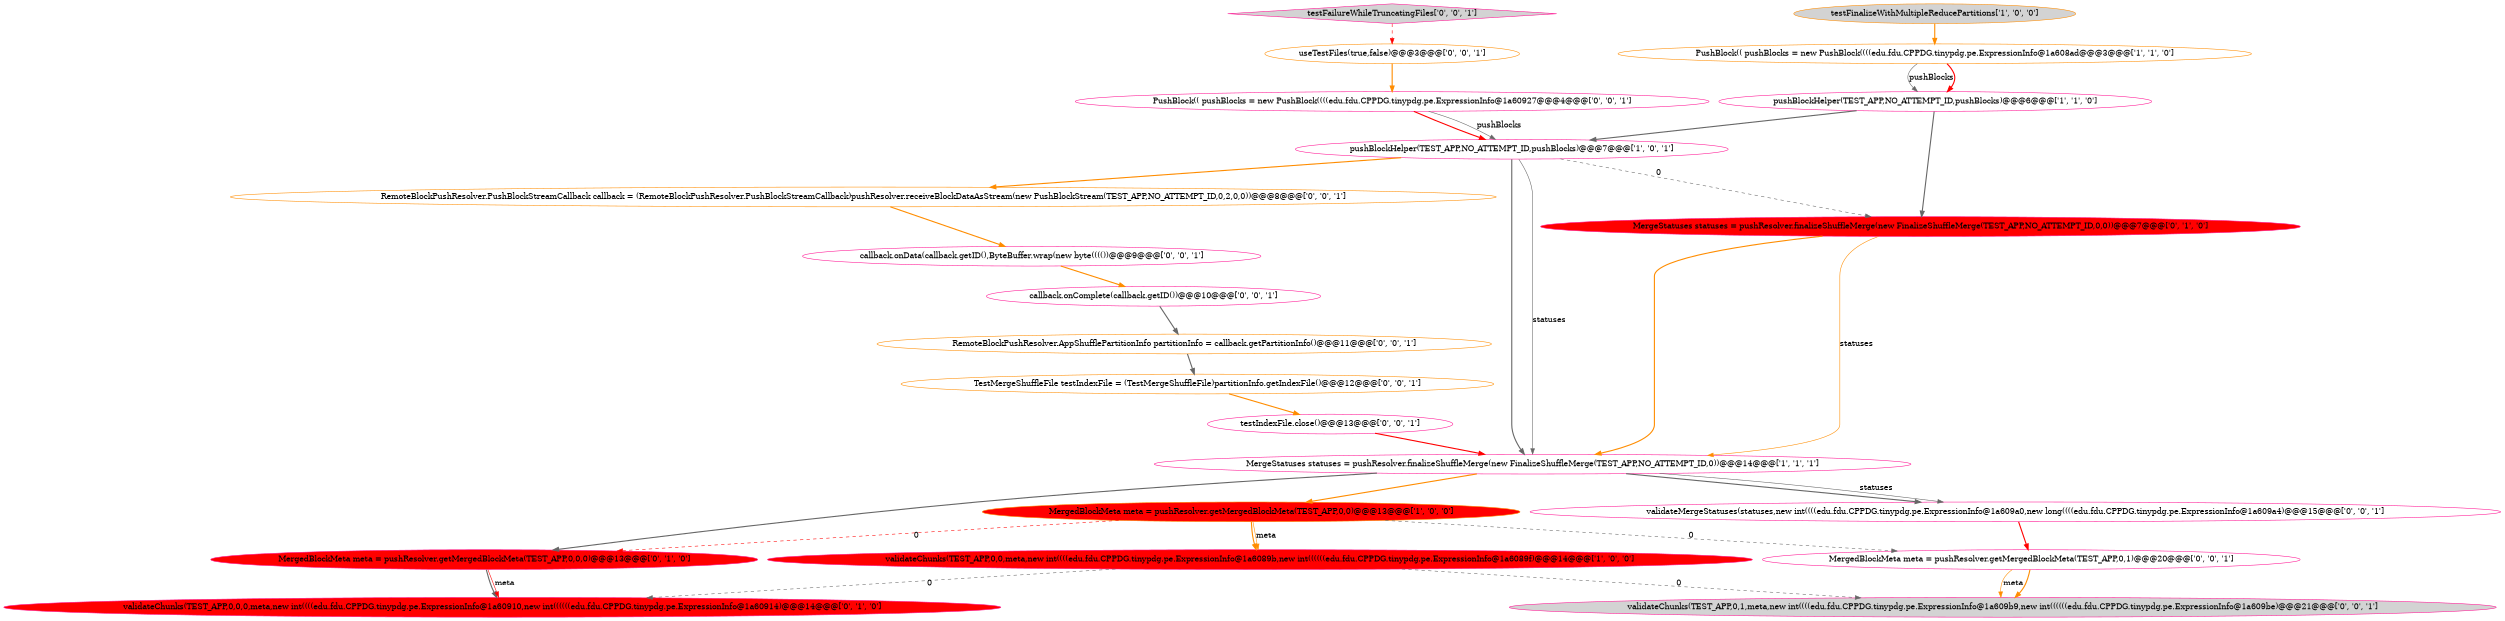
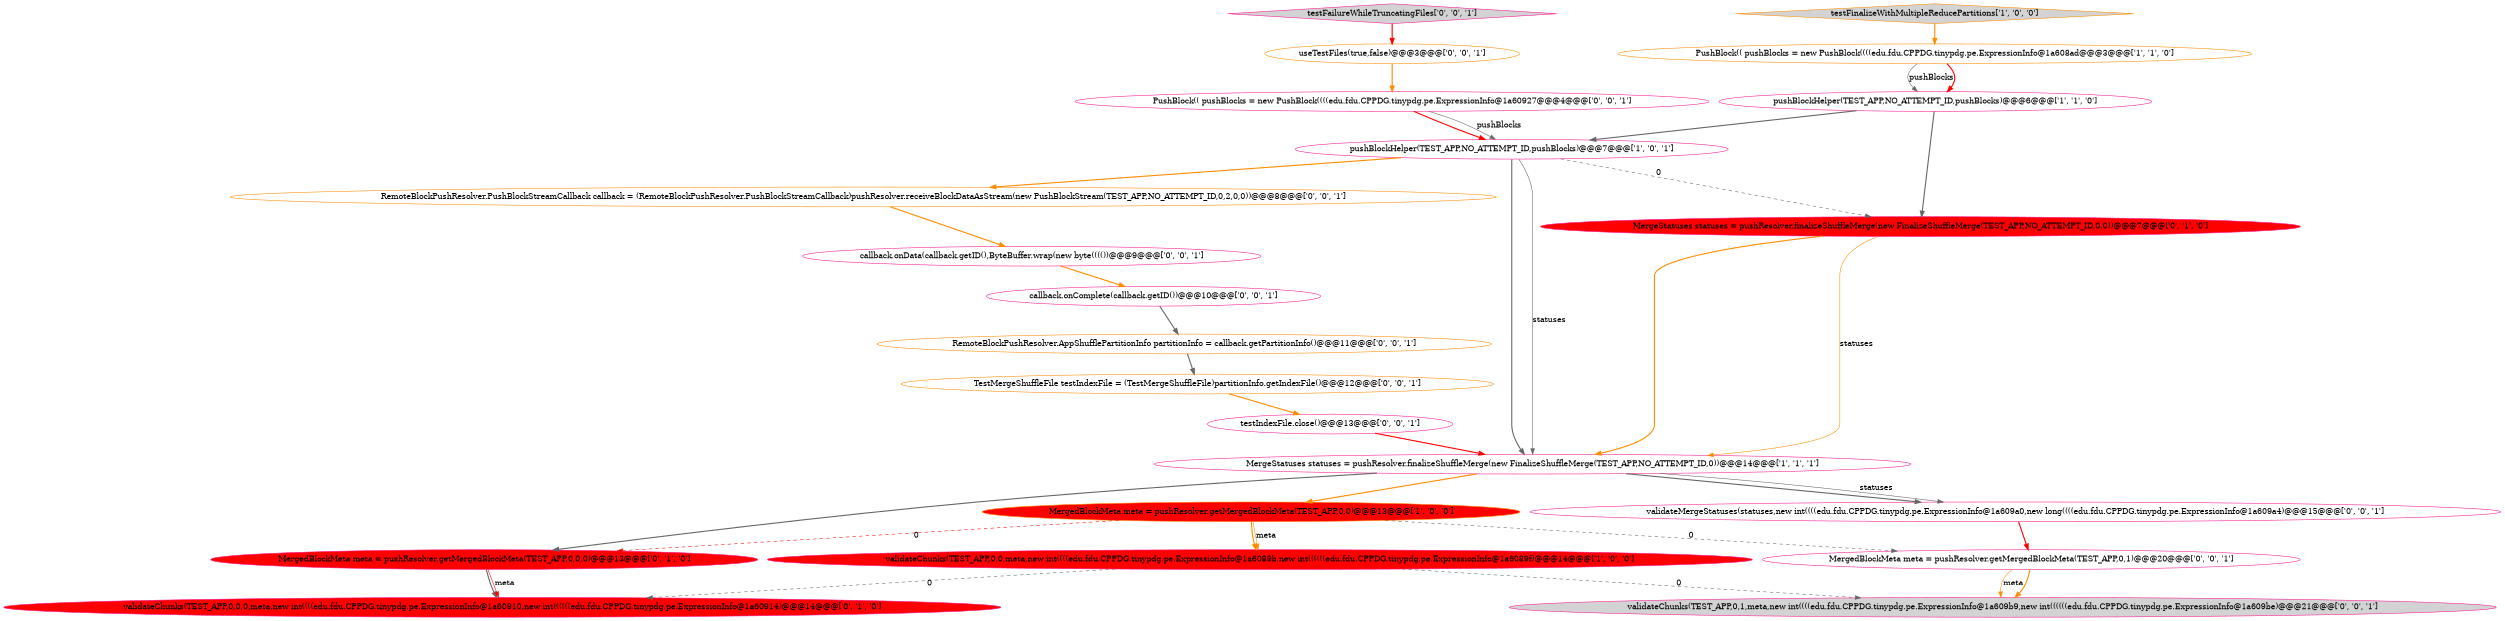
node "testFinalizeWithMultipleReducePartitions['1', '0', '0']": shape ellipse -> diamond
edge "testFailureWhileTruncatingFiles['0', '0', '1']" -> "useTestFiles(true,false)@@@3@@@['0', '0', '1']": style dashed -> bold
